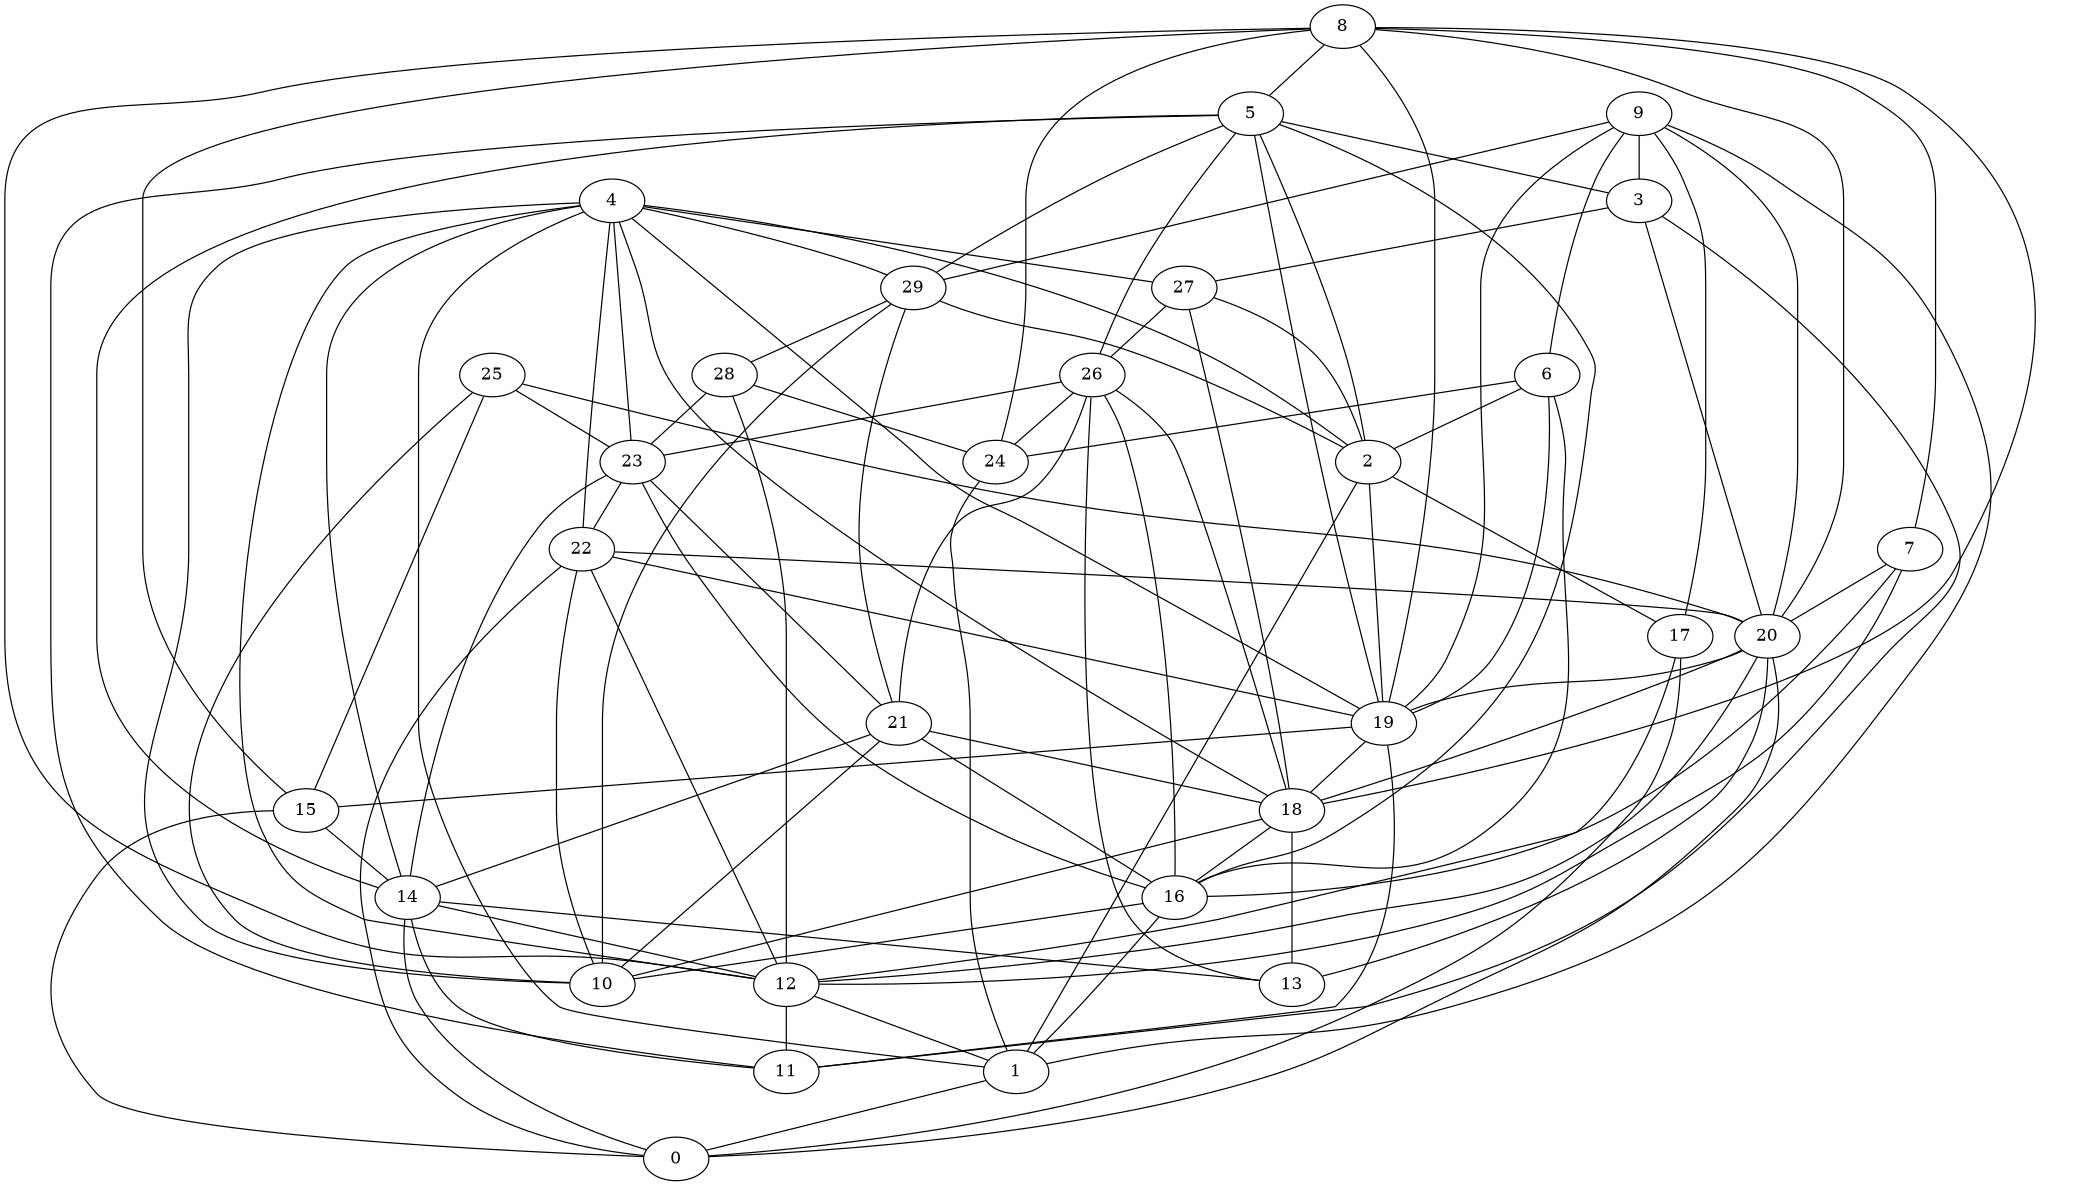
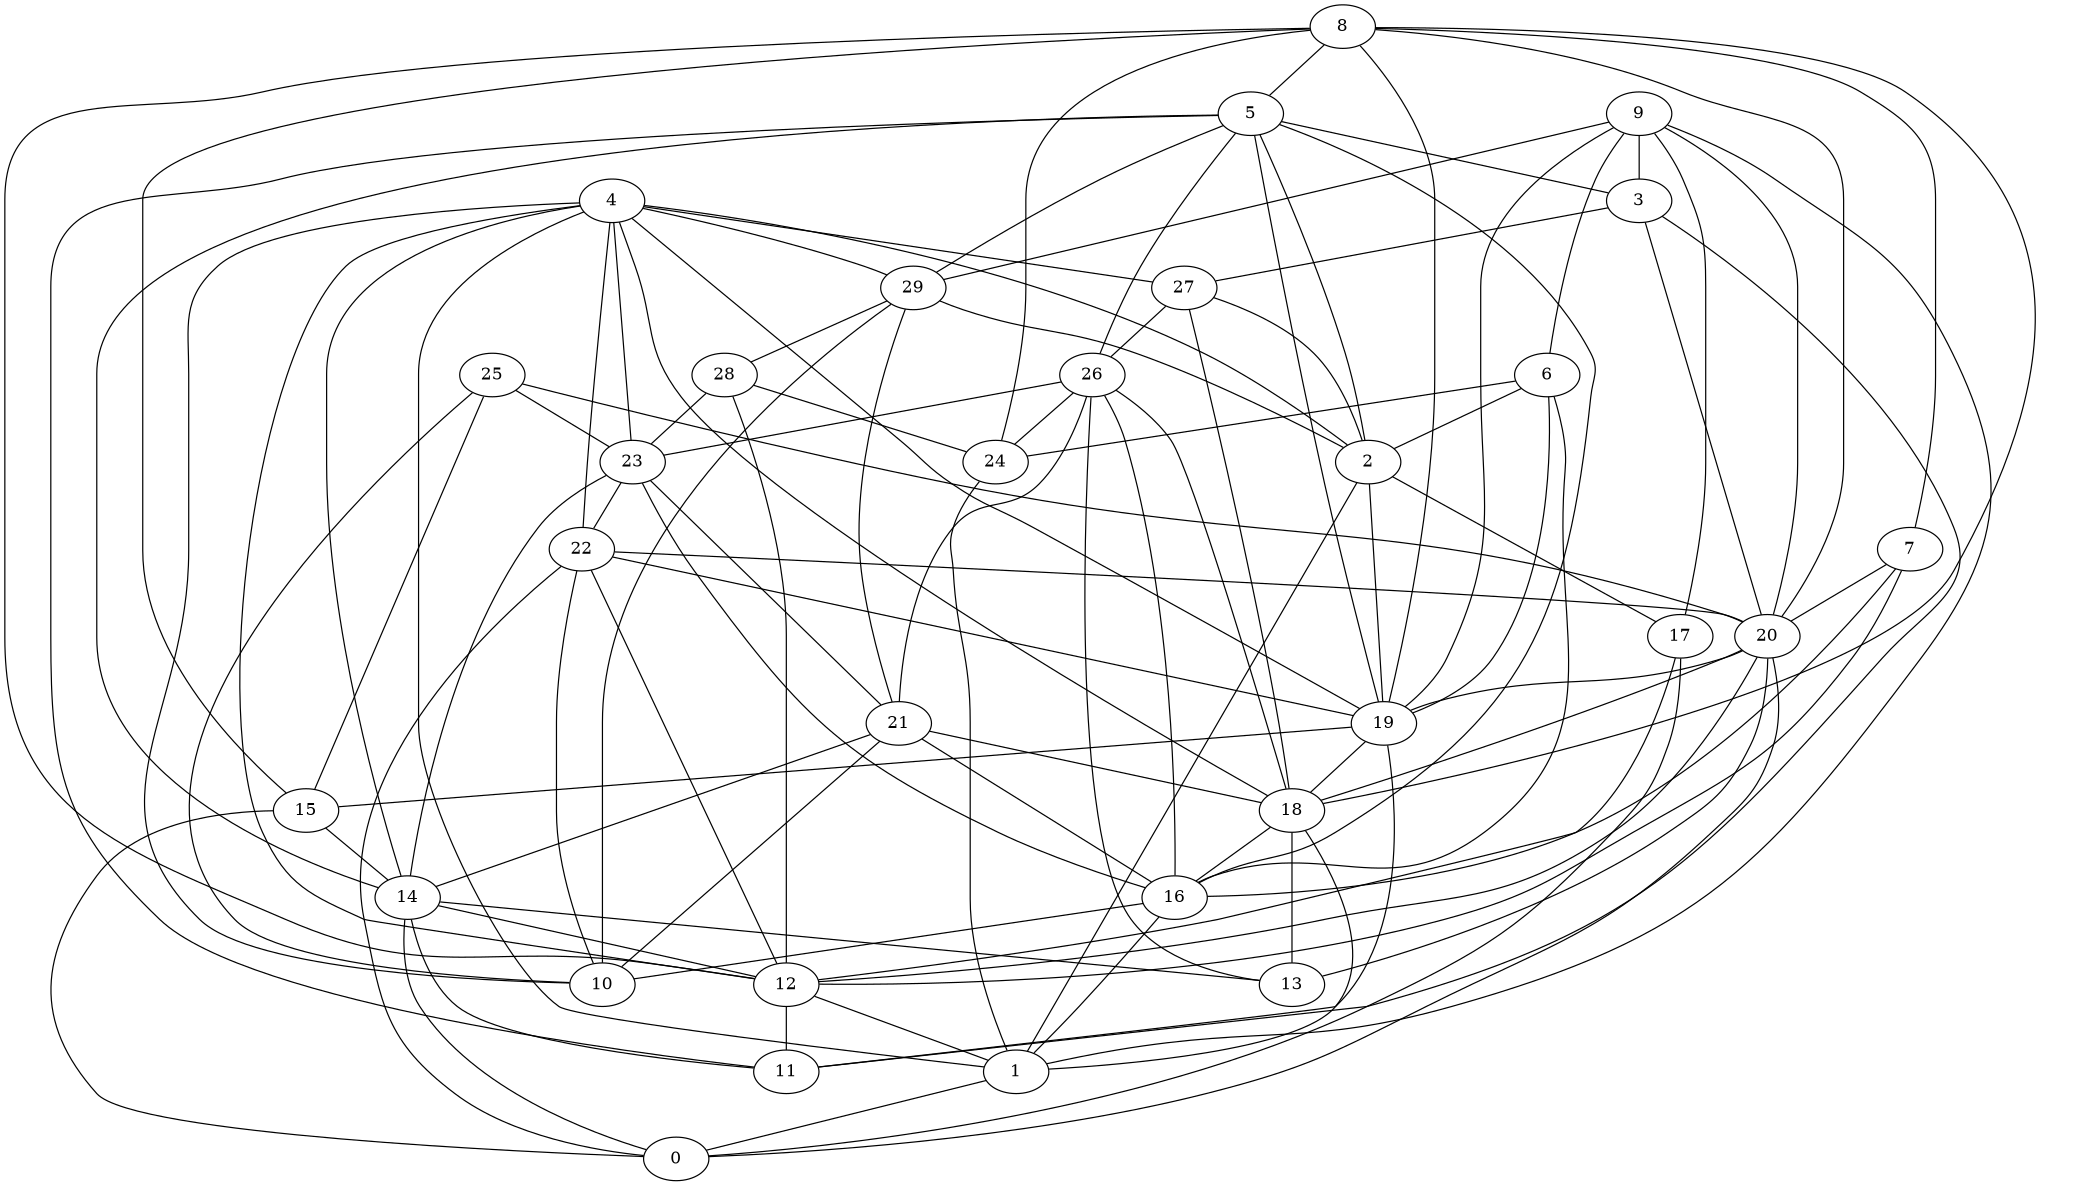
edge "18" -- "10": now "18" -- "1"
